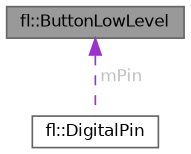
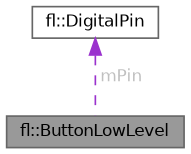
edge "fl::DigitalPin" -> "fl::ButtonLowLevel": reversed
